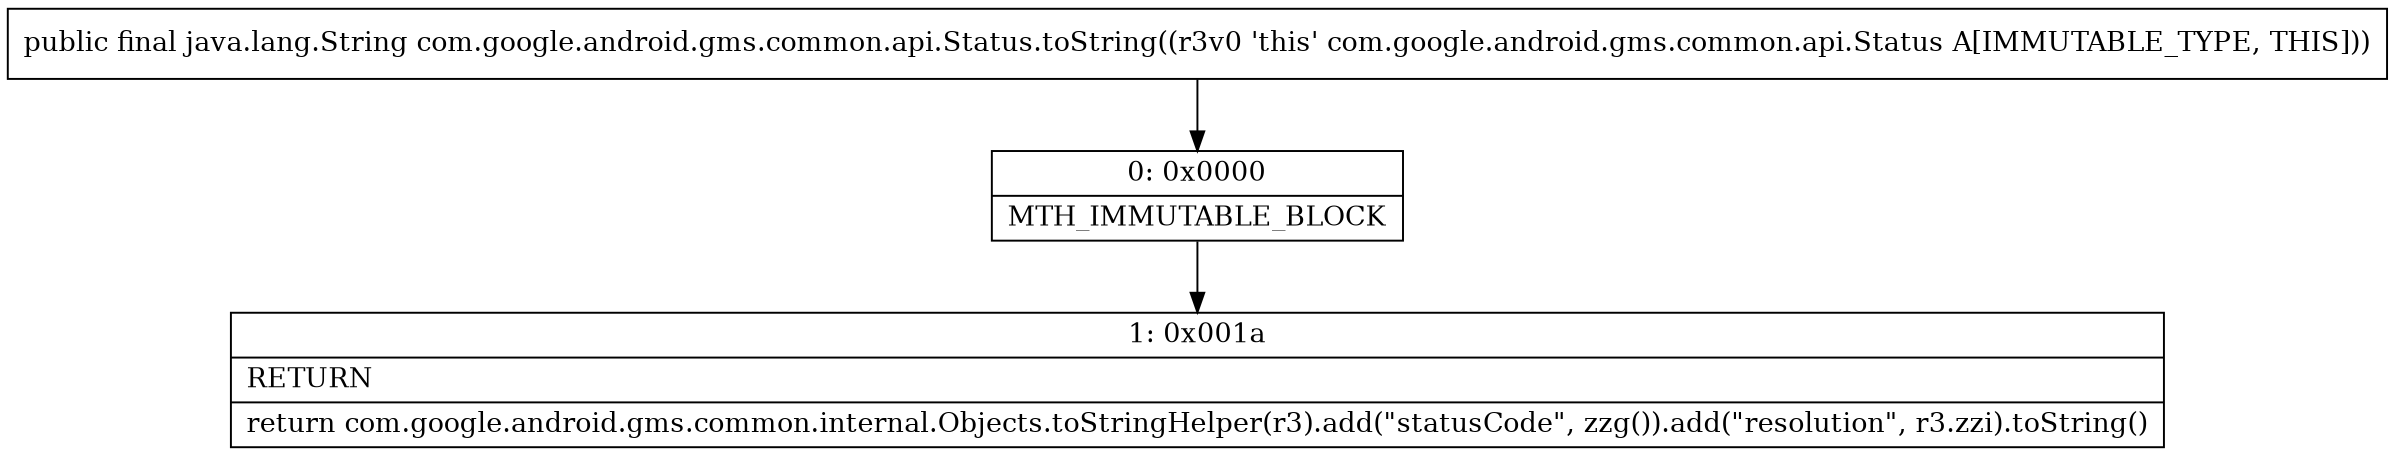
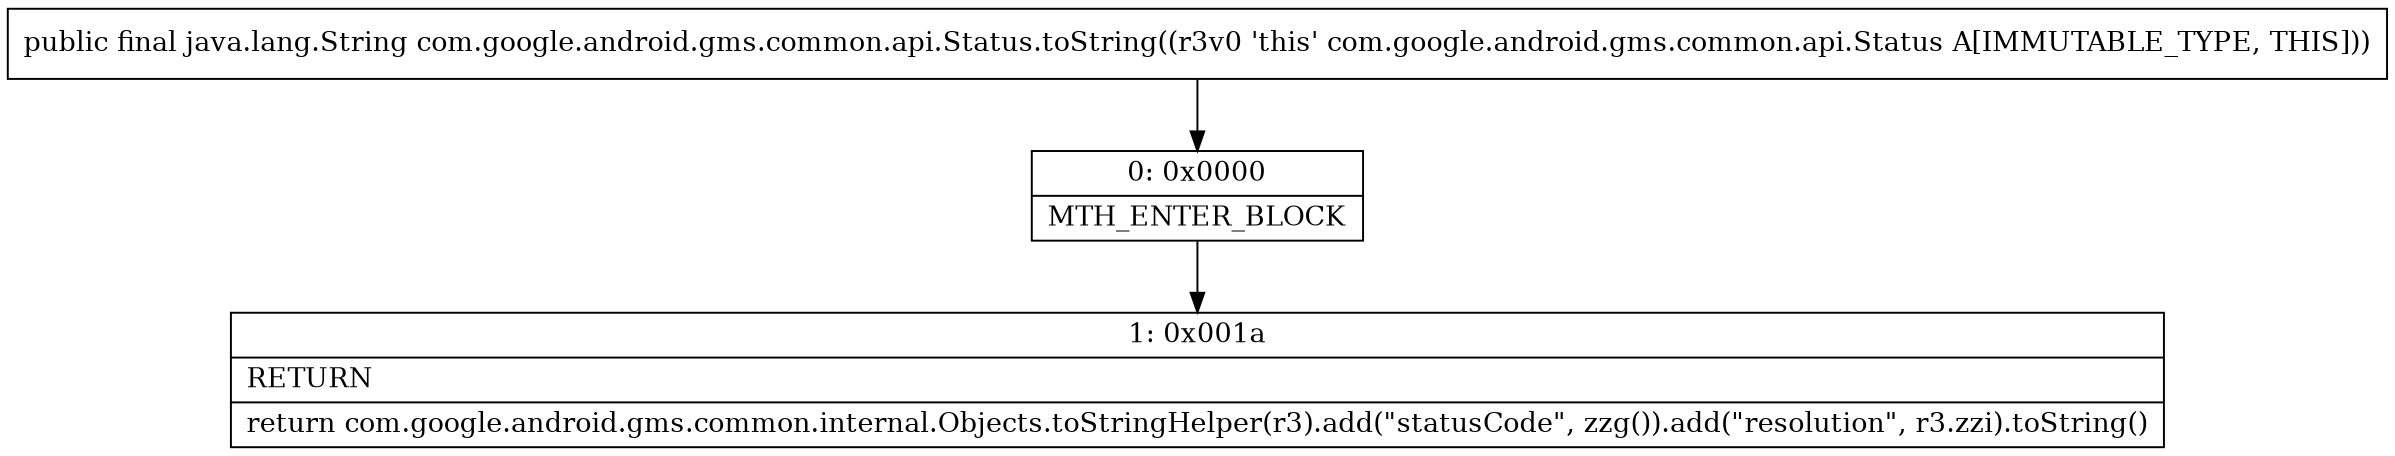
node "0: 0x0000": text "MTH_IMMUTABLE_BLOCK" -> "MTH_ENTER_BLOCK"
